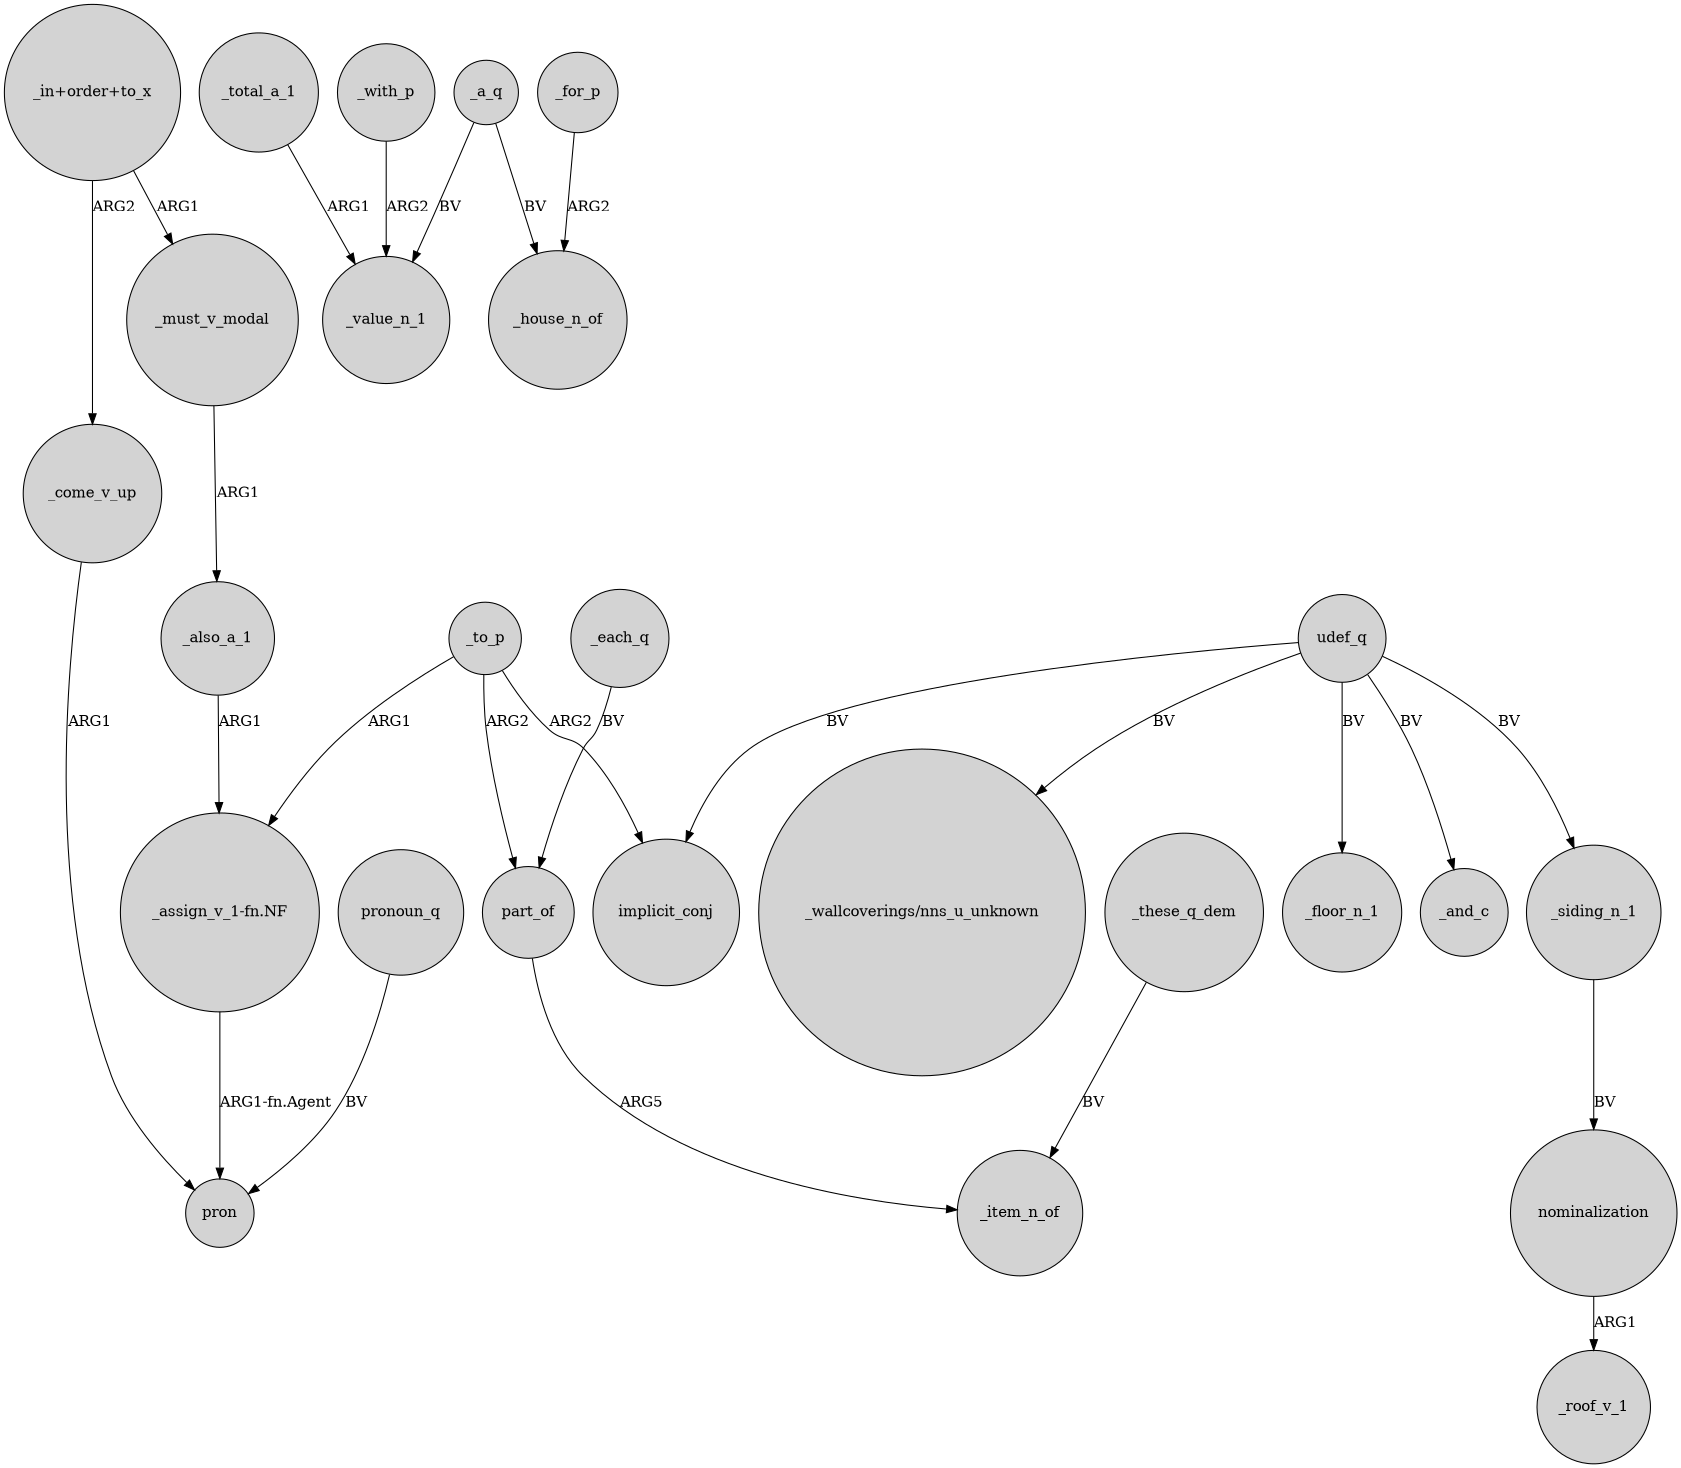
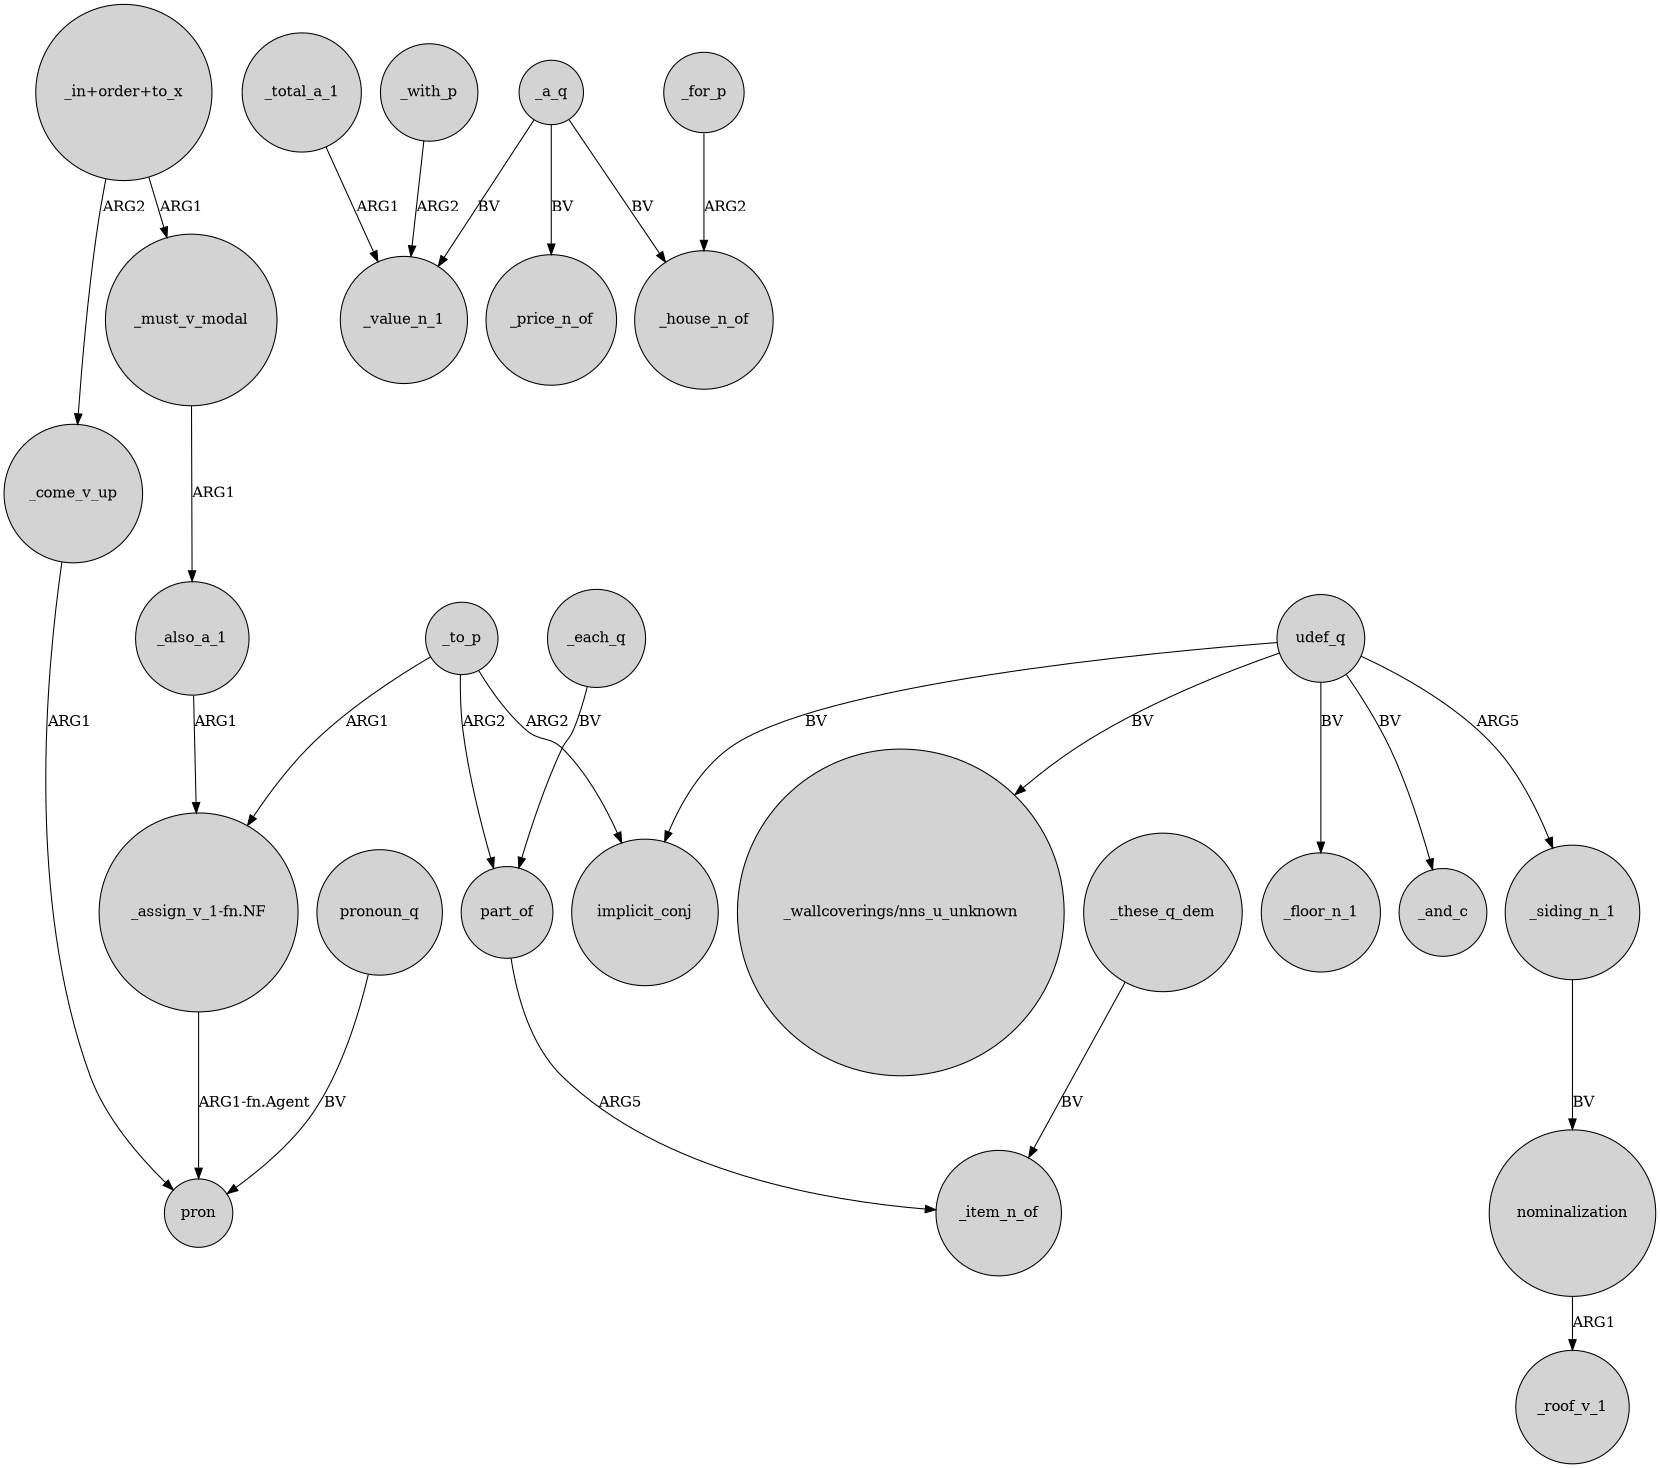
node "_price_n_of": added
edge "udef_q" -> "_siding_n_1": label "BV" -> "ARG5"
